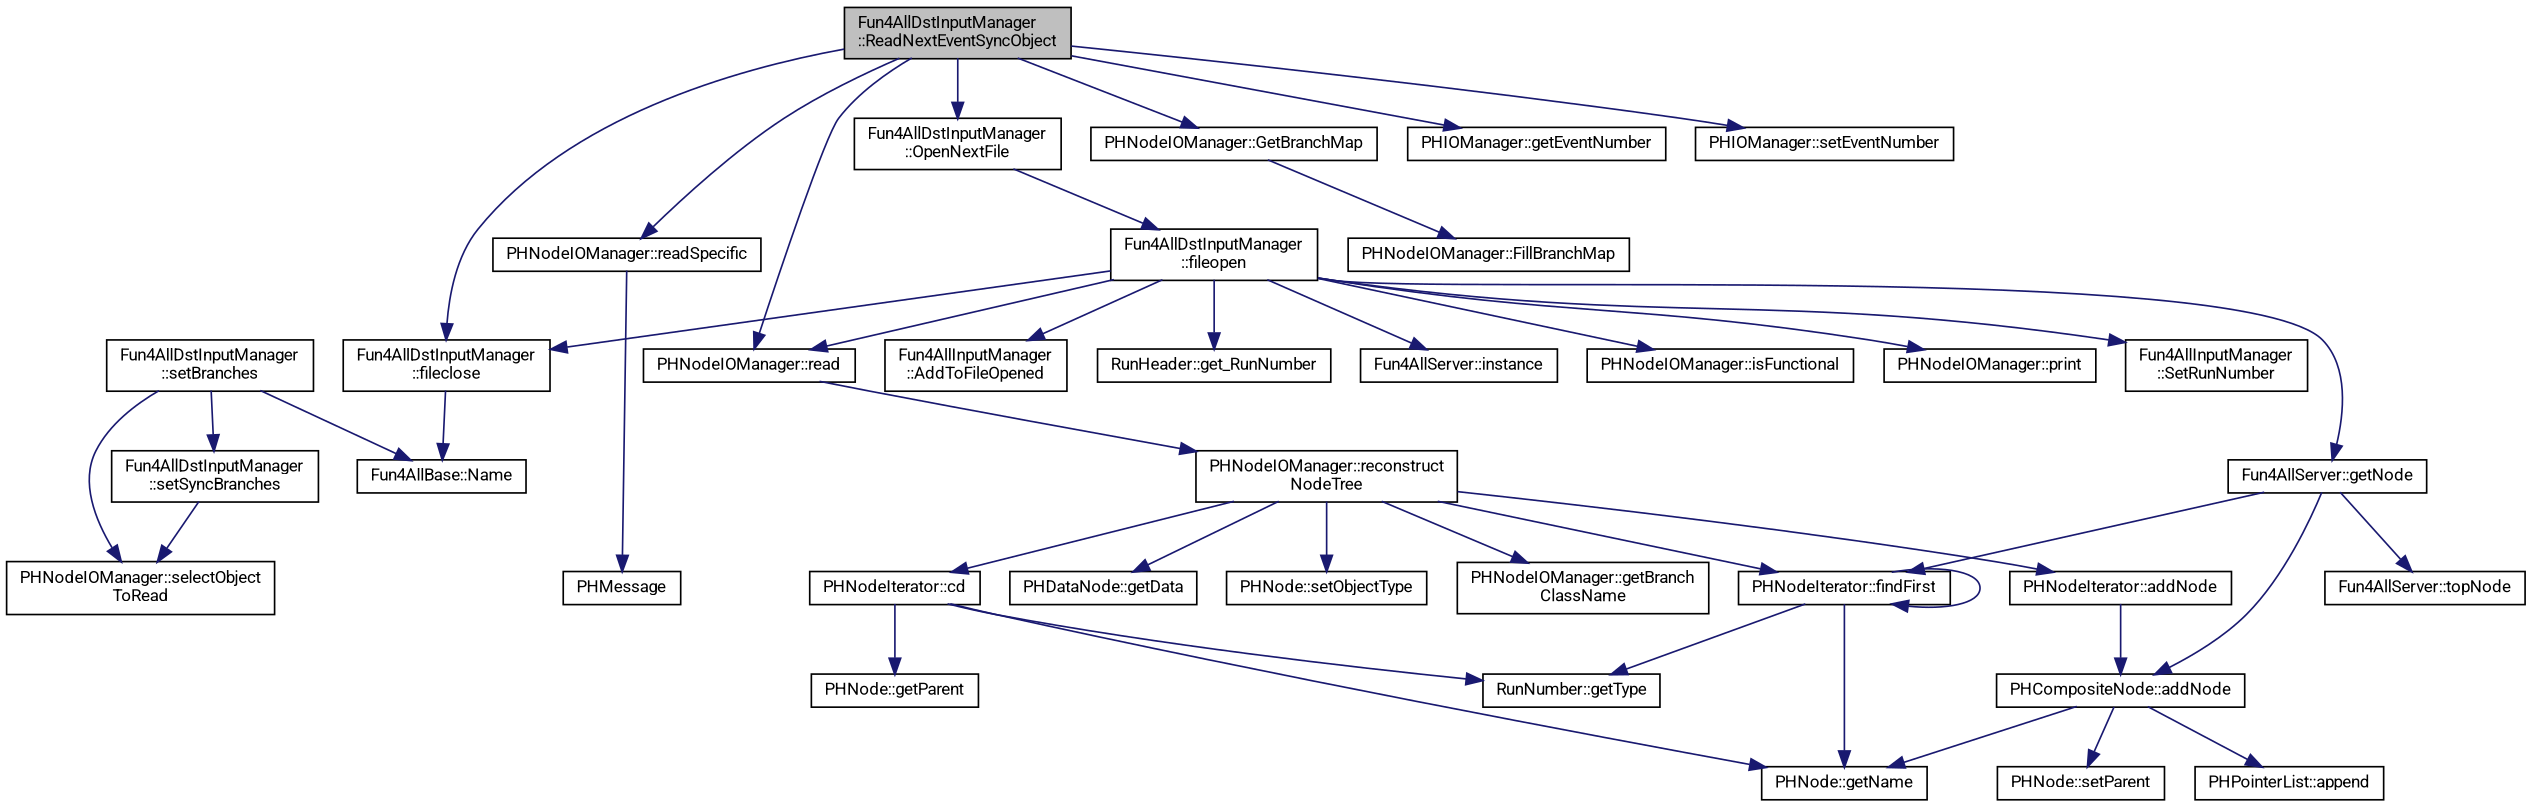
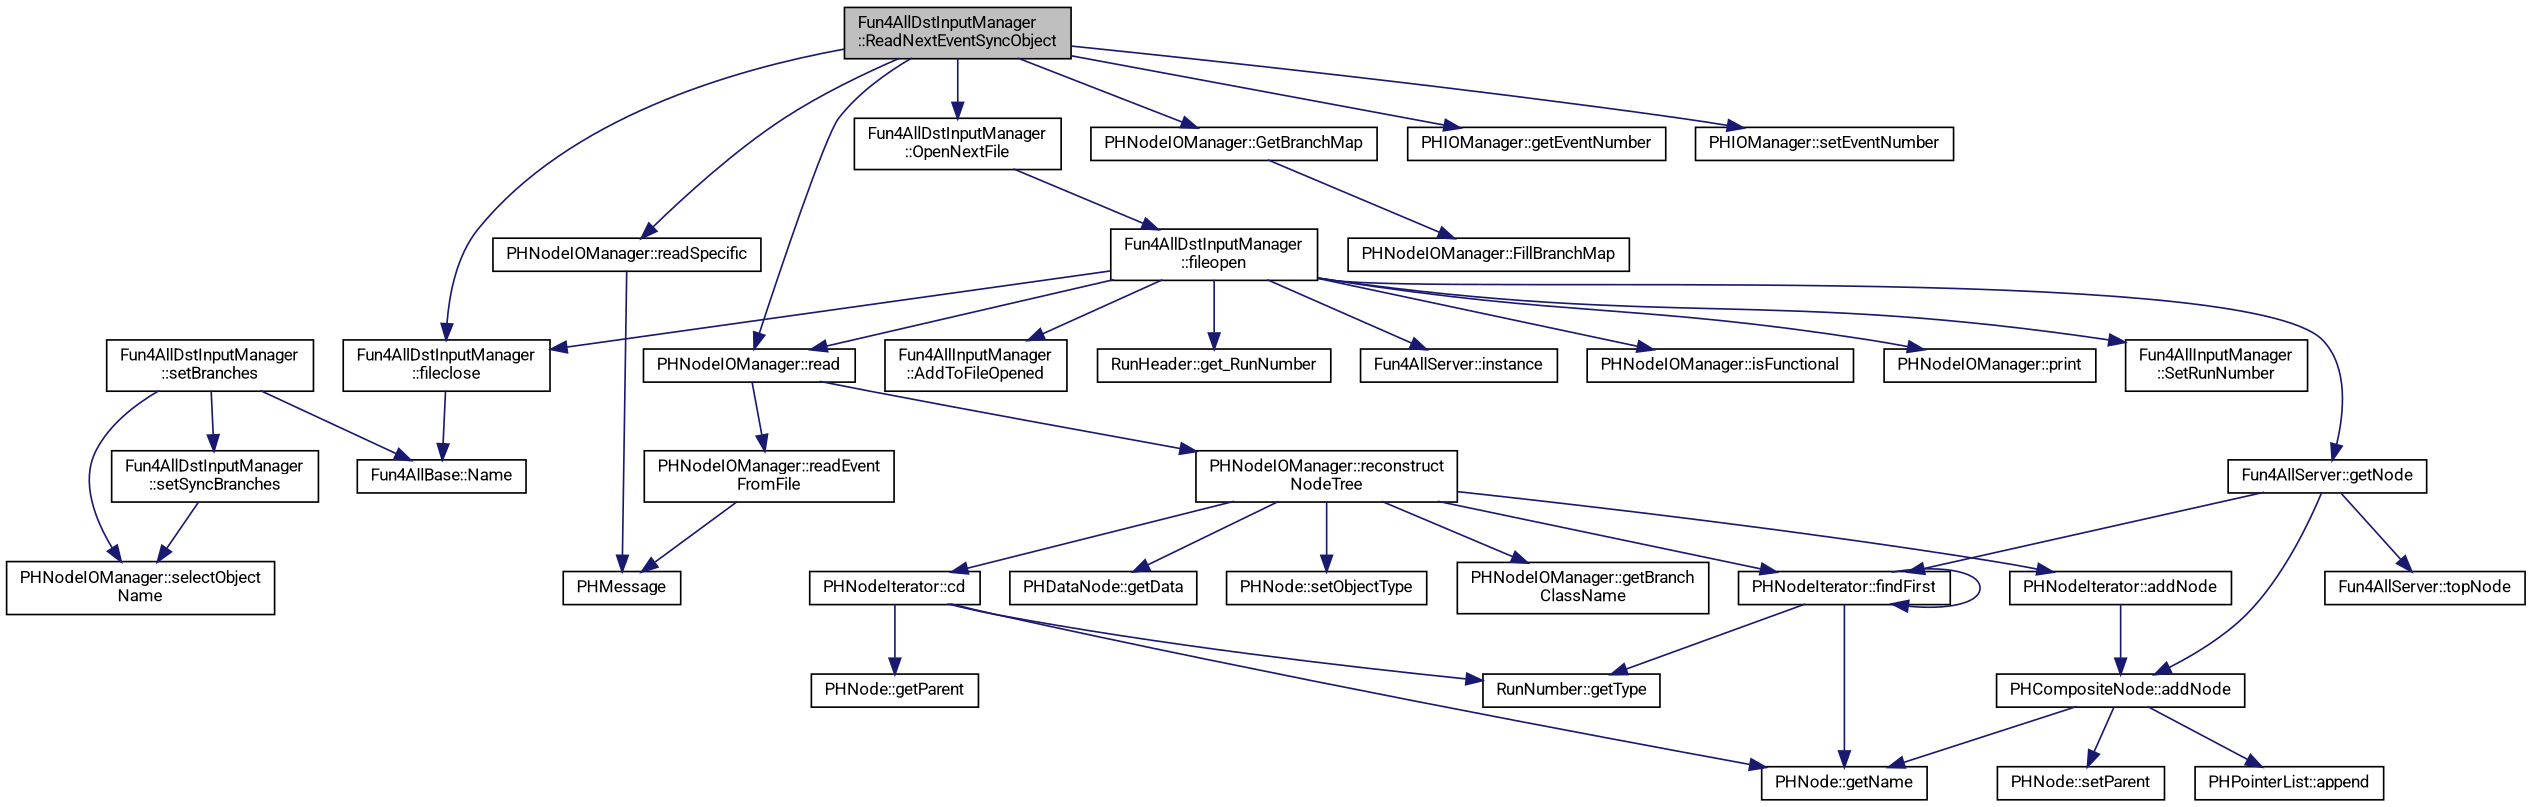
node "PHNodeIOManager::readEvent FromFile": added
node "PHNodeIOManager::selectObject ToRead": label "PHNodeIOManager::selectObject ToRead" -> "PHNodeIOManager::selectObject Name"
